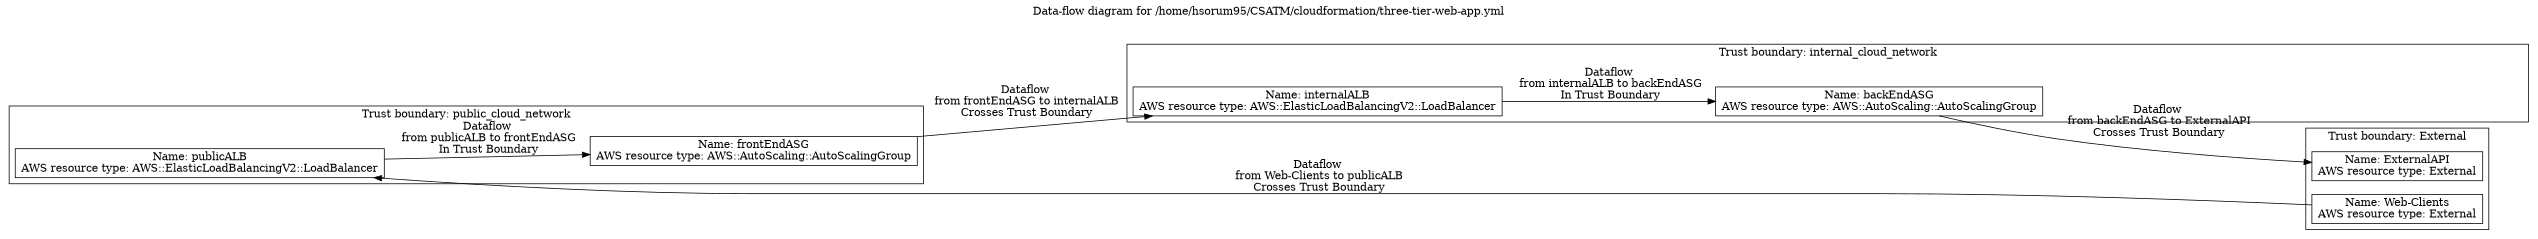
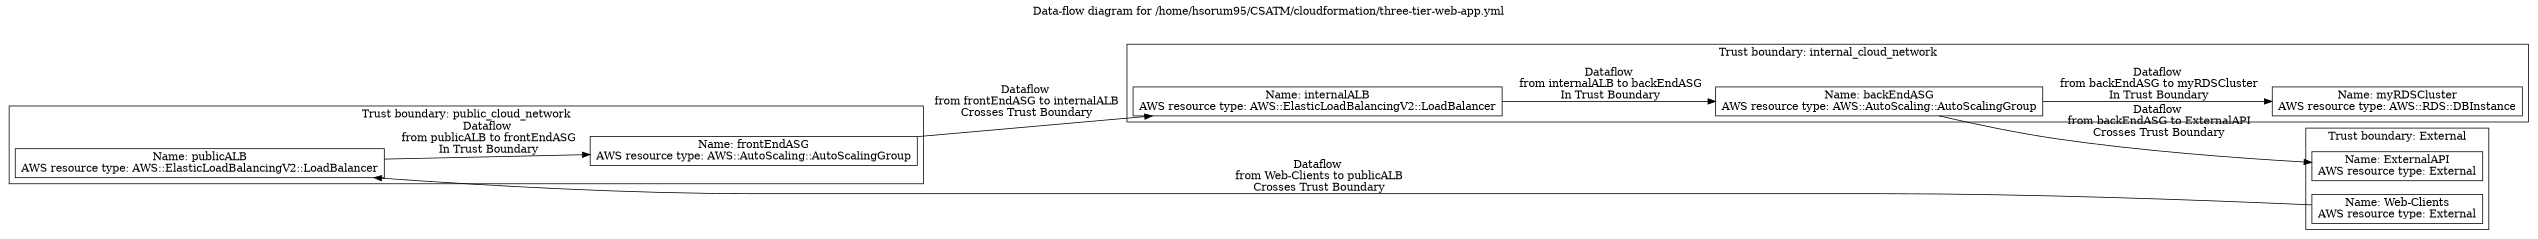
node "Name: myRDSCluster AWS resource type: AWS::RDS::DBInstance": added
